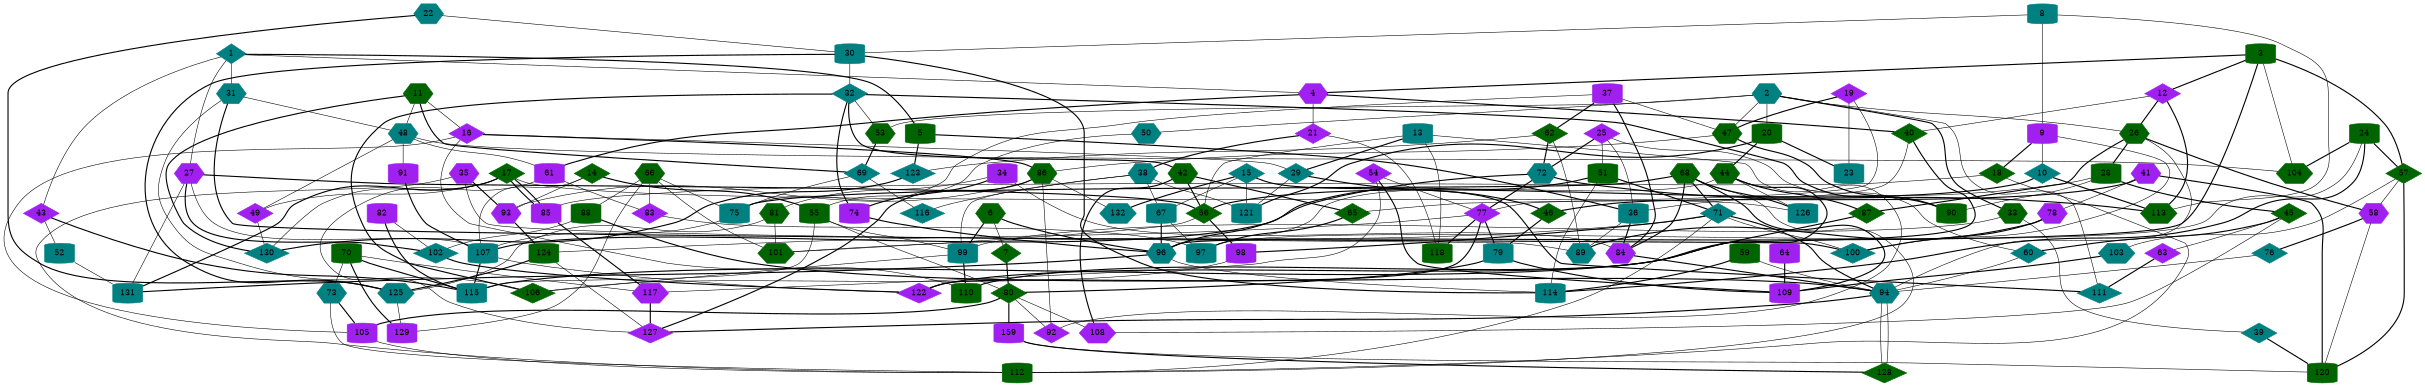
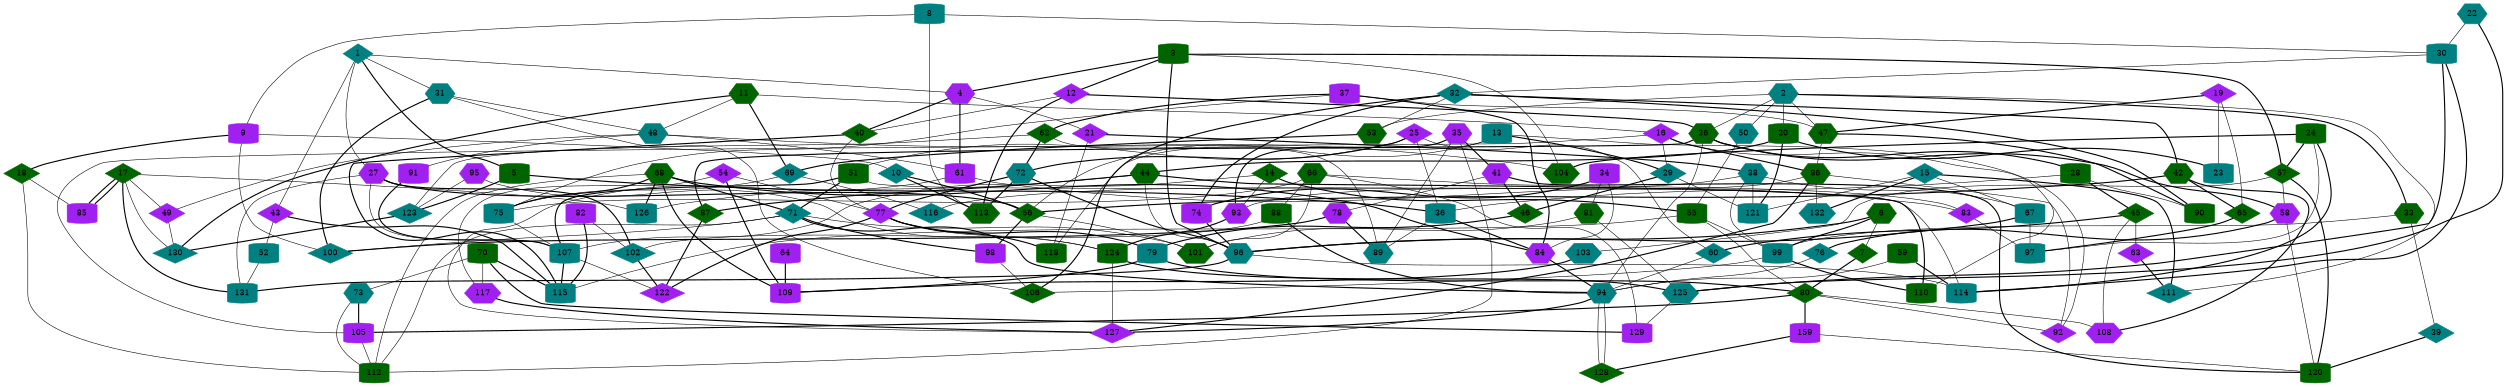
edge "35" -- "41": added
node "95": added
edge "85" -- "117": removed
